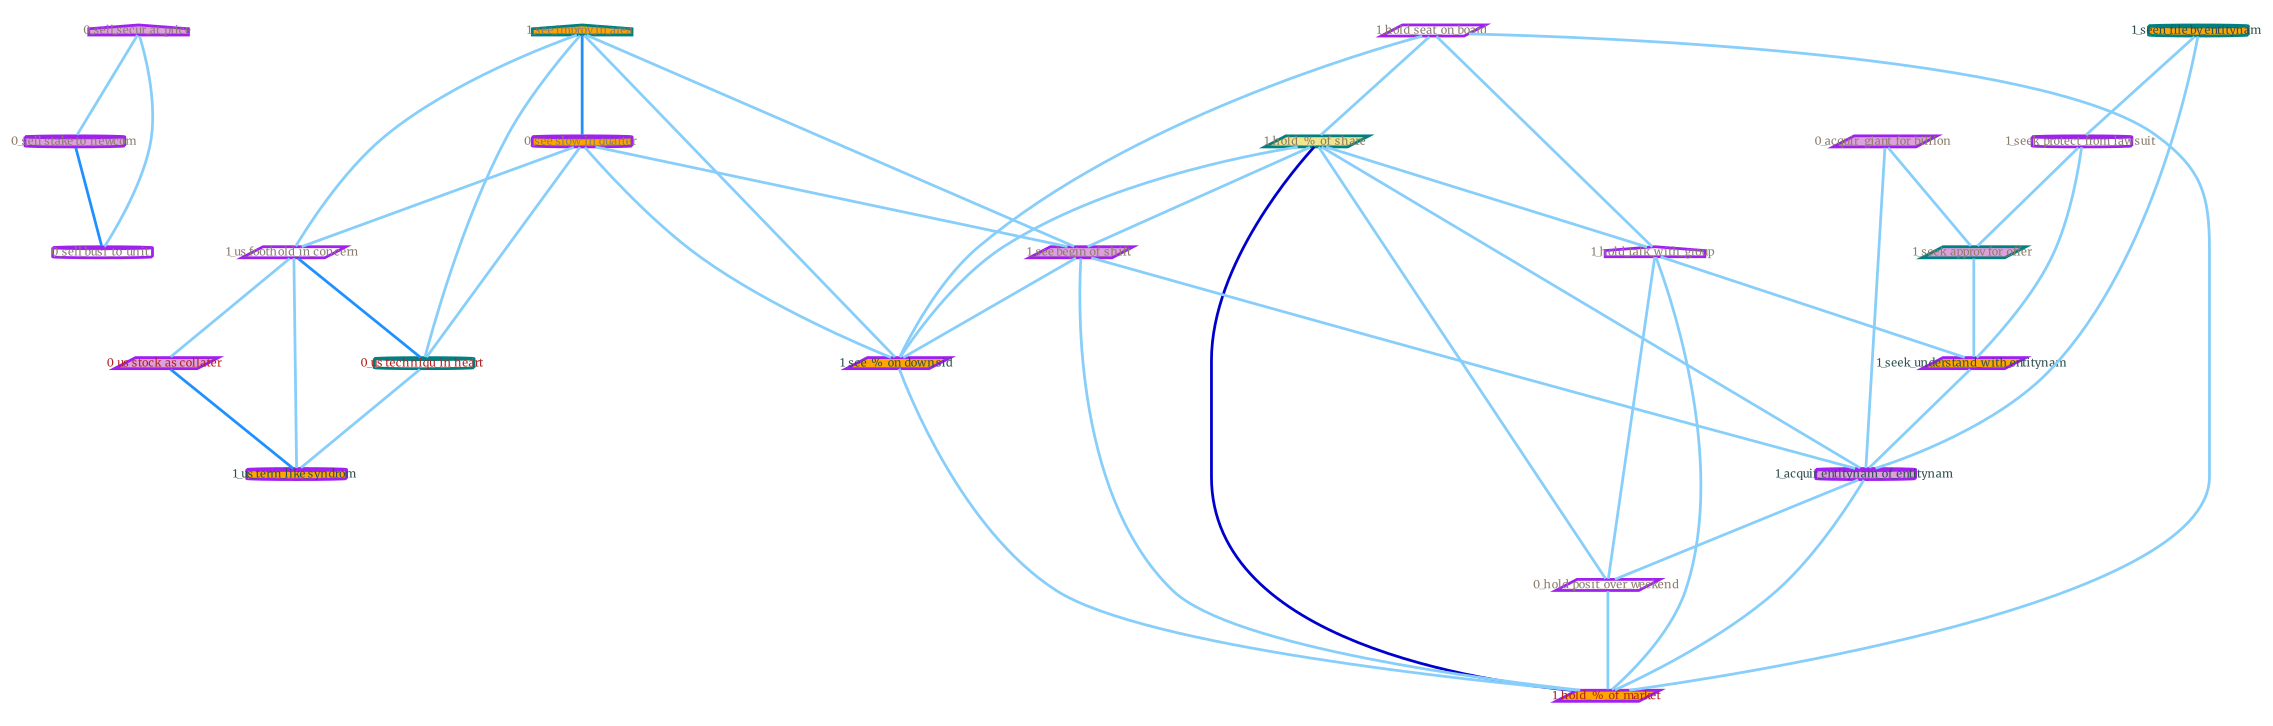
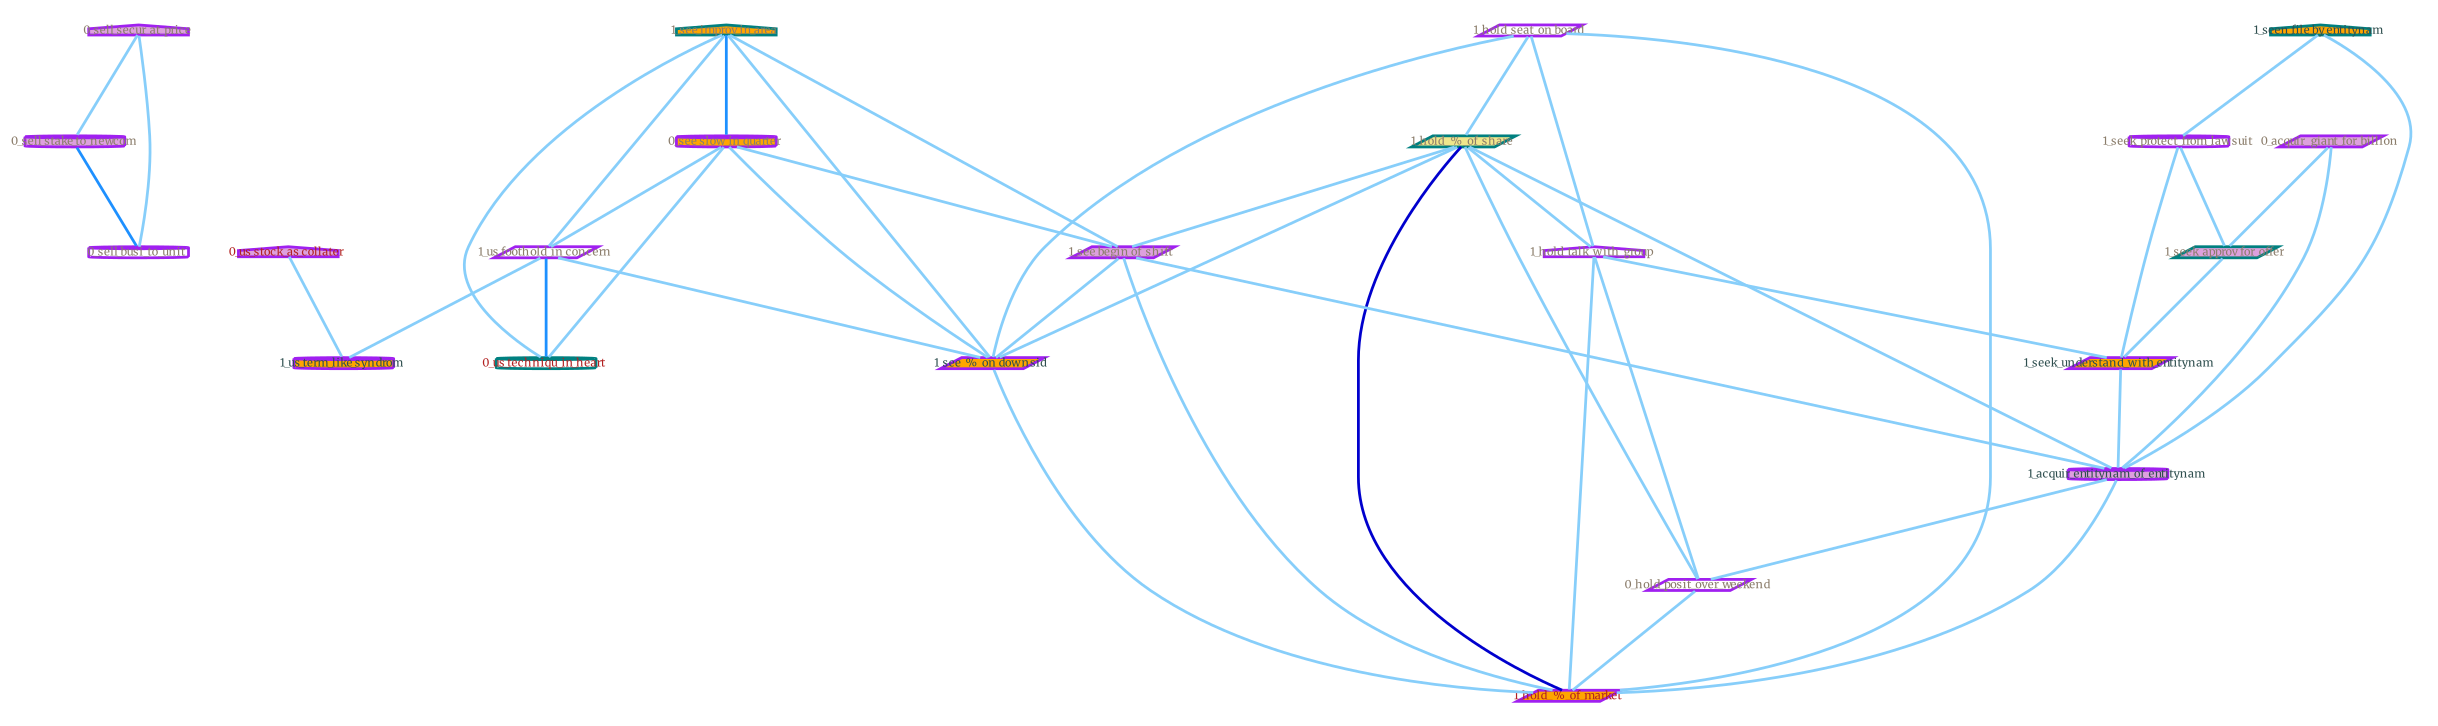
node "1_seen_file_by_entitynam": shape cylinder -> house
edge "1_us_foothold_in_concern" -- "0_us_stock_as_collater": now "1_us_foothold_in_concern" -- "1_see_%_on_downsid"
node "0_us_stock_as_collater": shape parallelogram -> house
edge "0_us_stock_as_collater" -- "1_us_term_like_syndrom": color #1e90ff -> #87cefa
edge "0_us_techniqu_in_heart" -- "1_us_term_like_syndrom": removed
